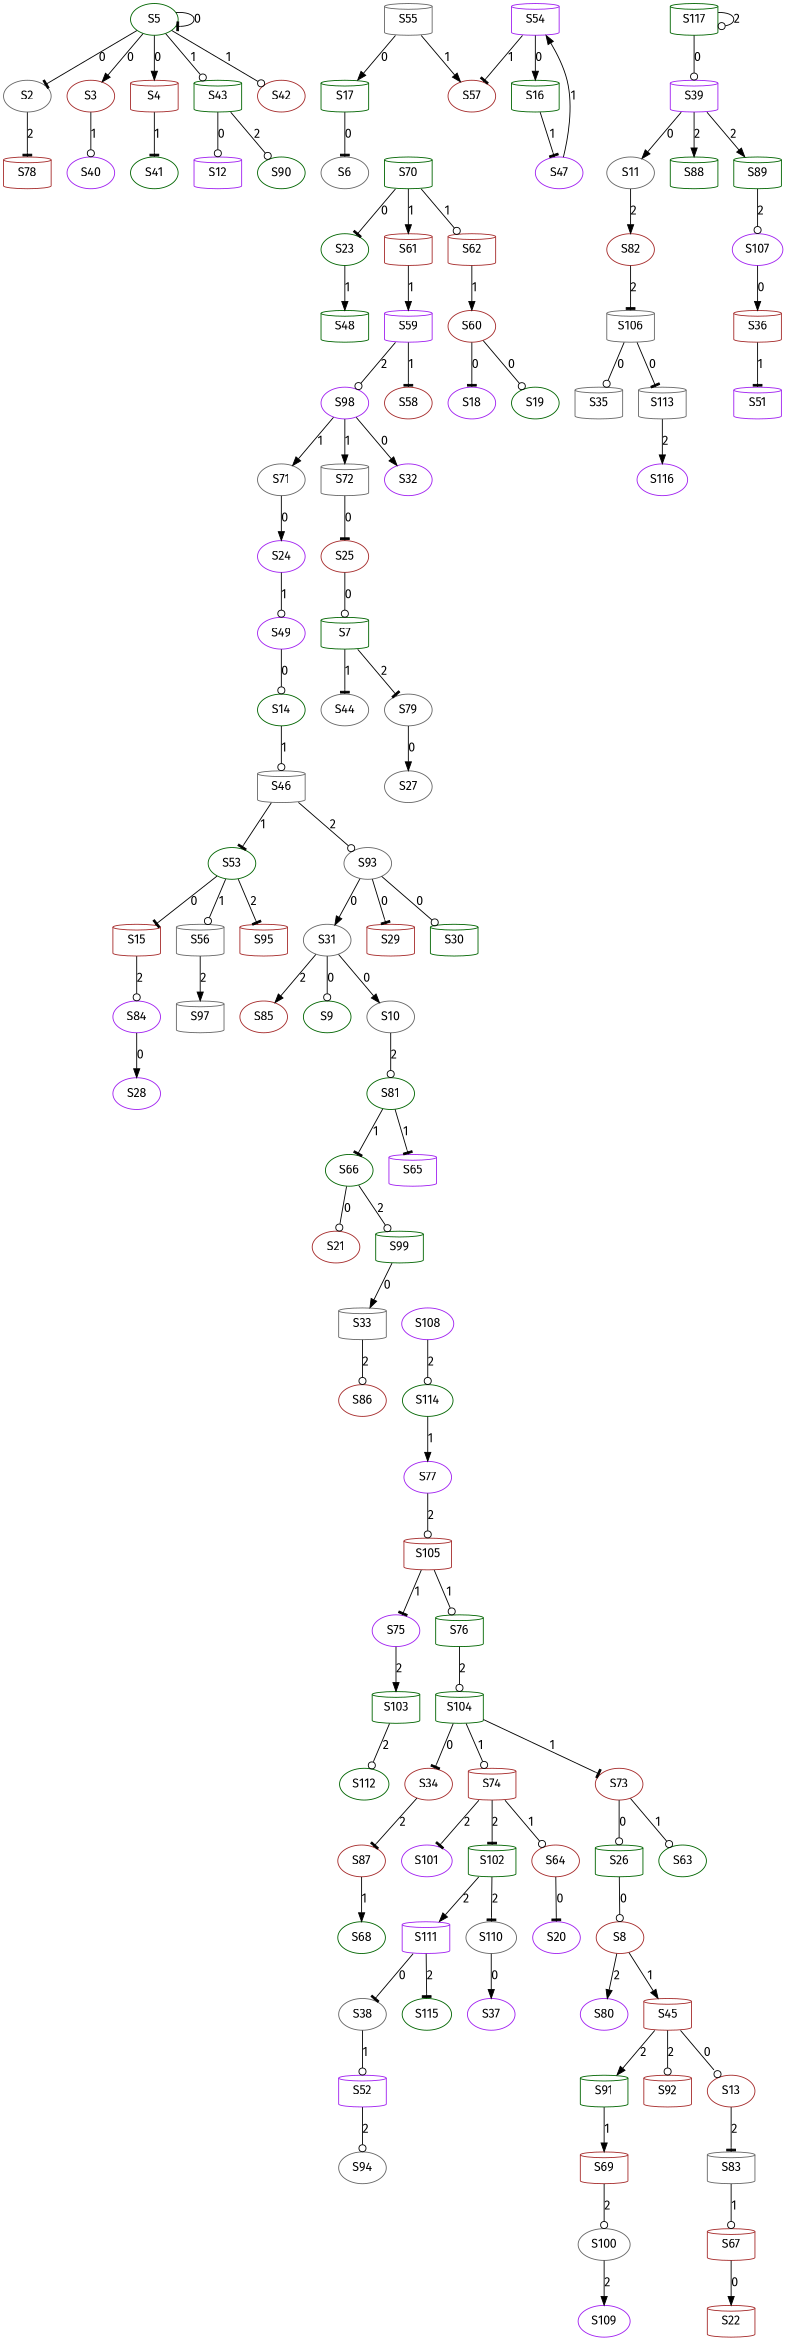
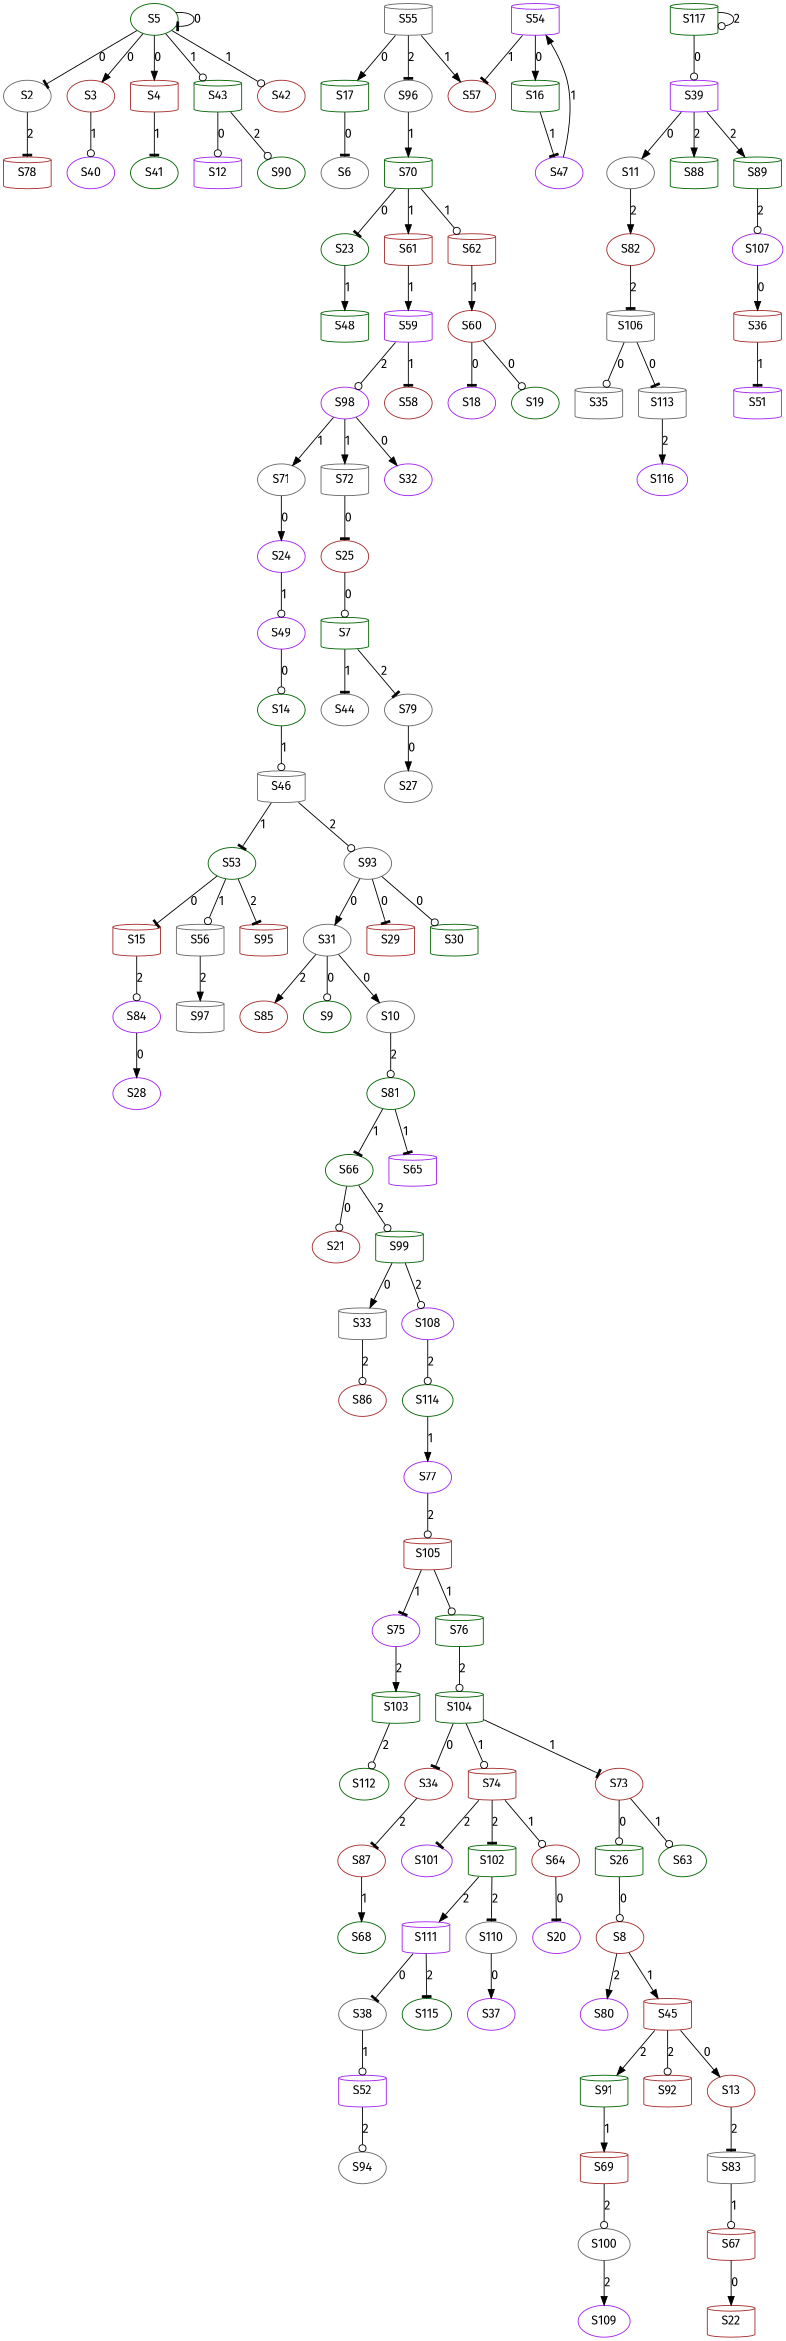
node "S96": added
edge "S99" -> "S108": added, label "2"
edge "S45" -> "S13": arrowhead odot -> normal
